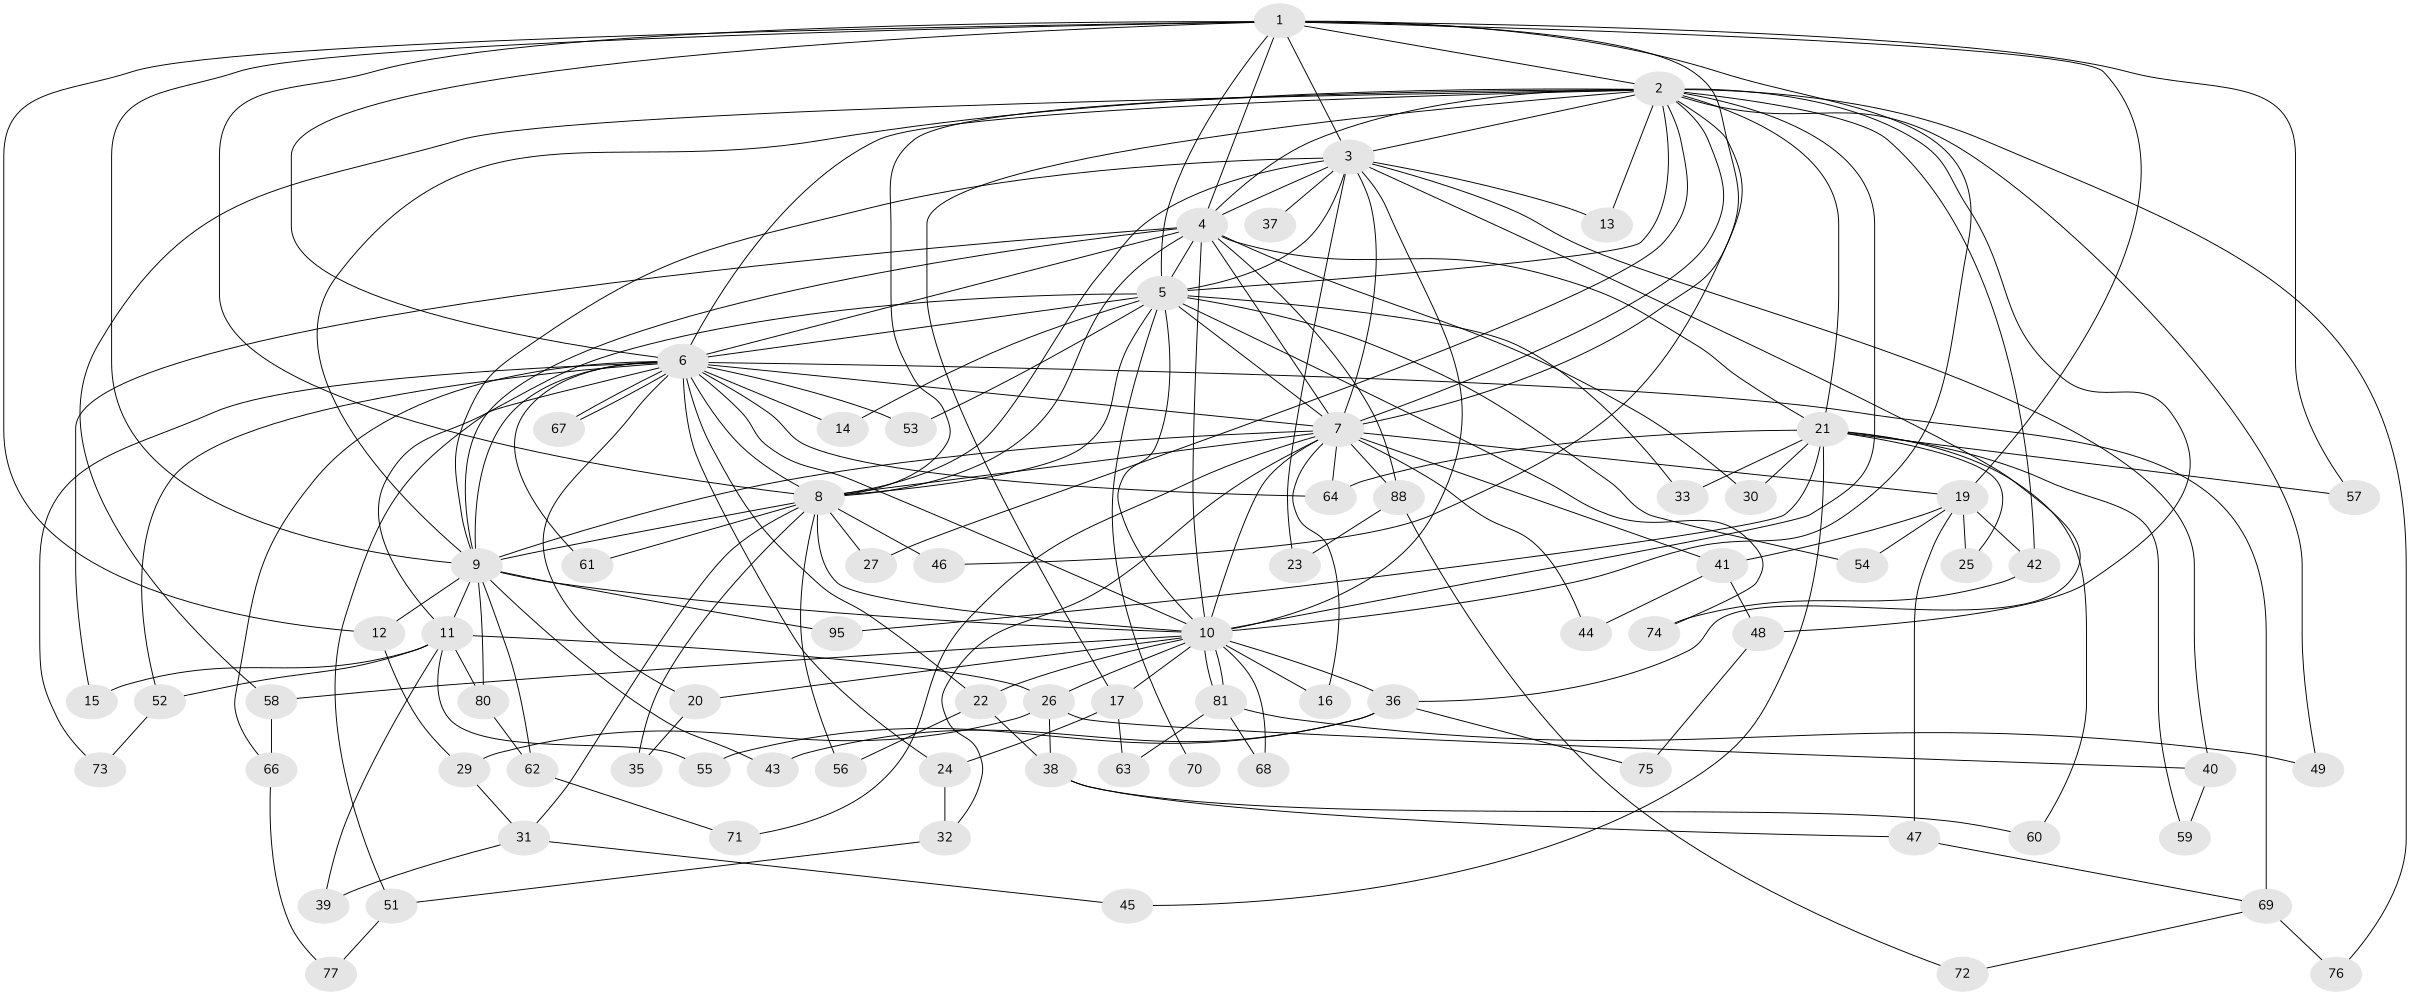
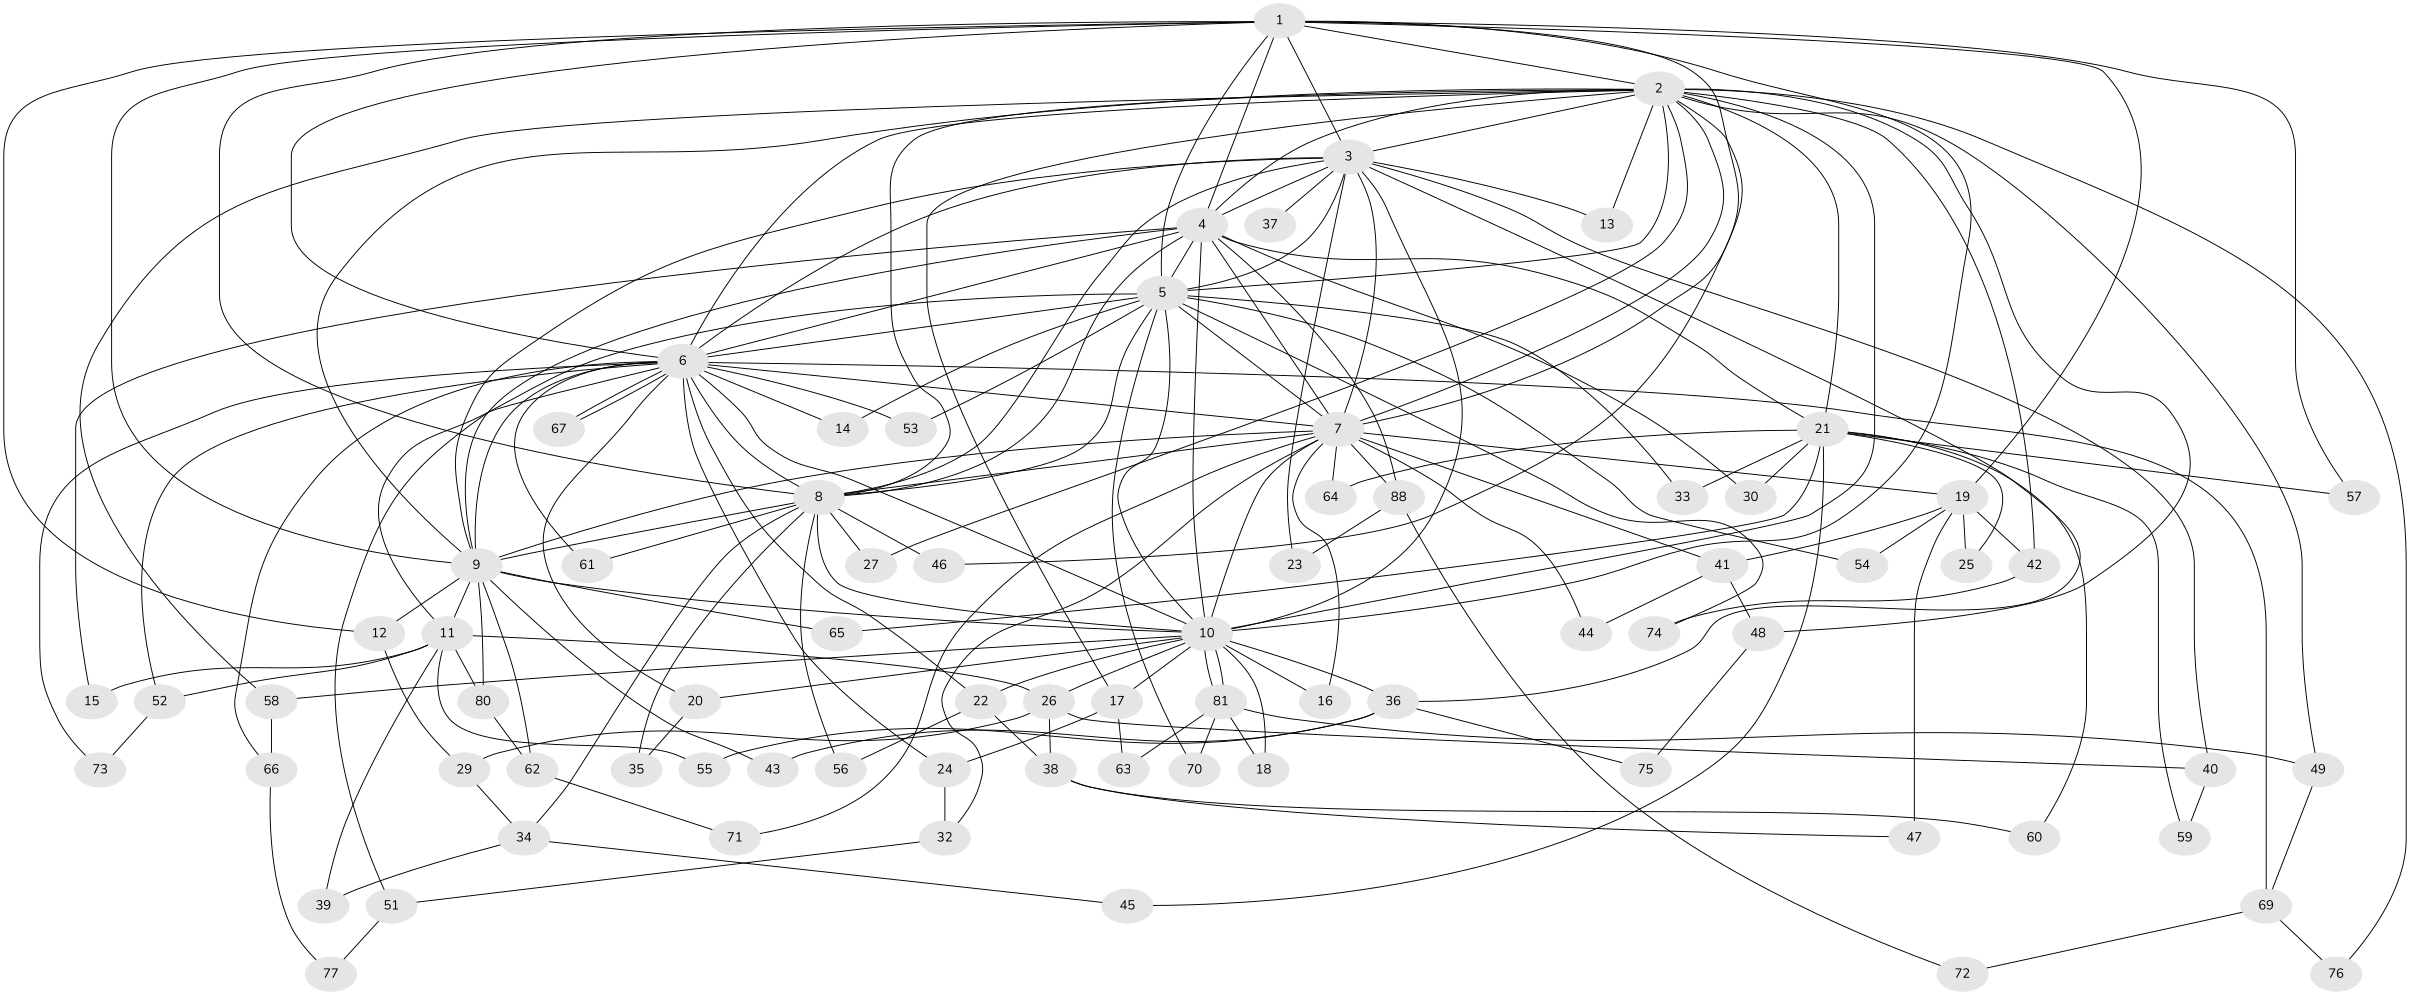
edge "6" -- "64": now "6" -- "3"
node "95": label "95" -> "65"
edge "81" -- "70": added
node "68": label "68" -> "18"
node "31": label "31" -> "34"
edge "47" -- "69": now "49" -- "69"
